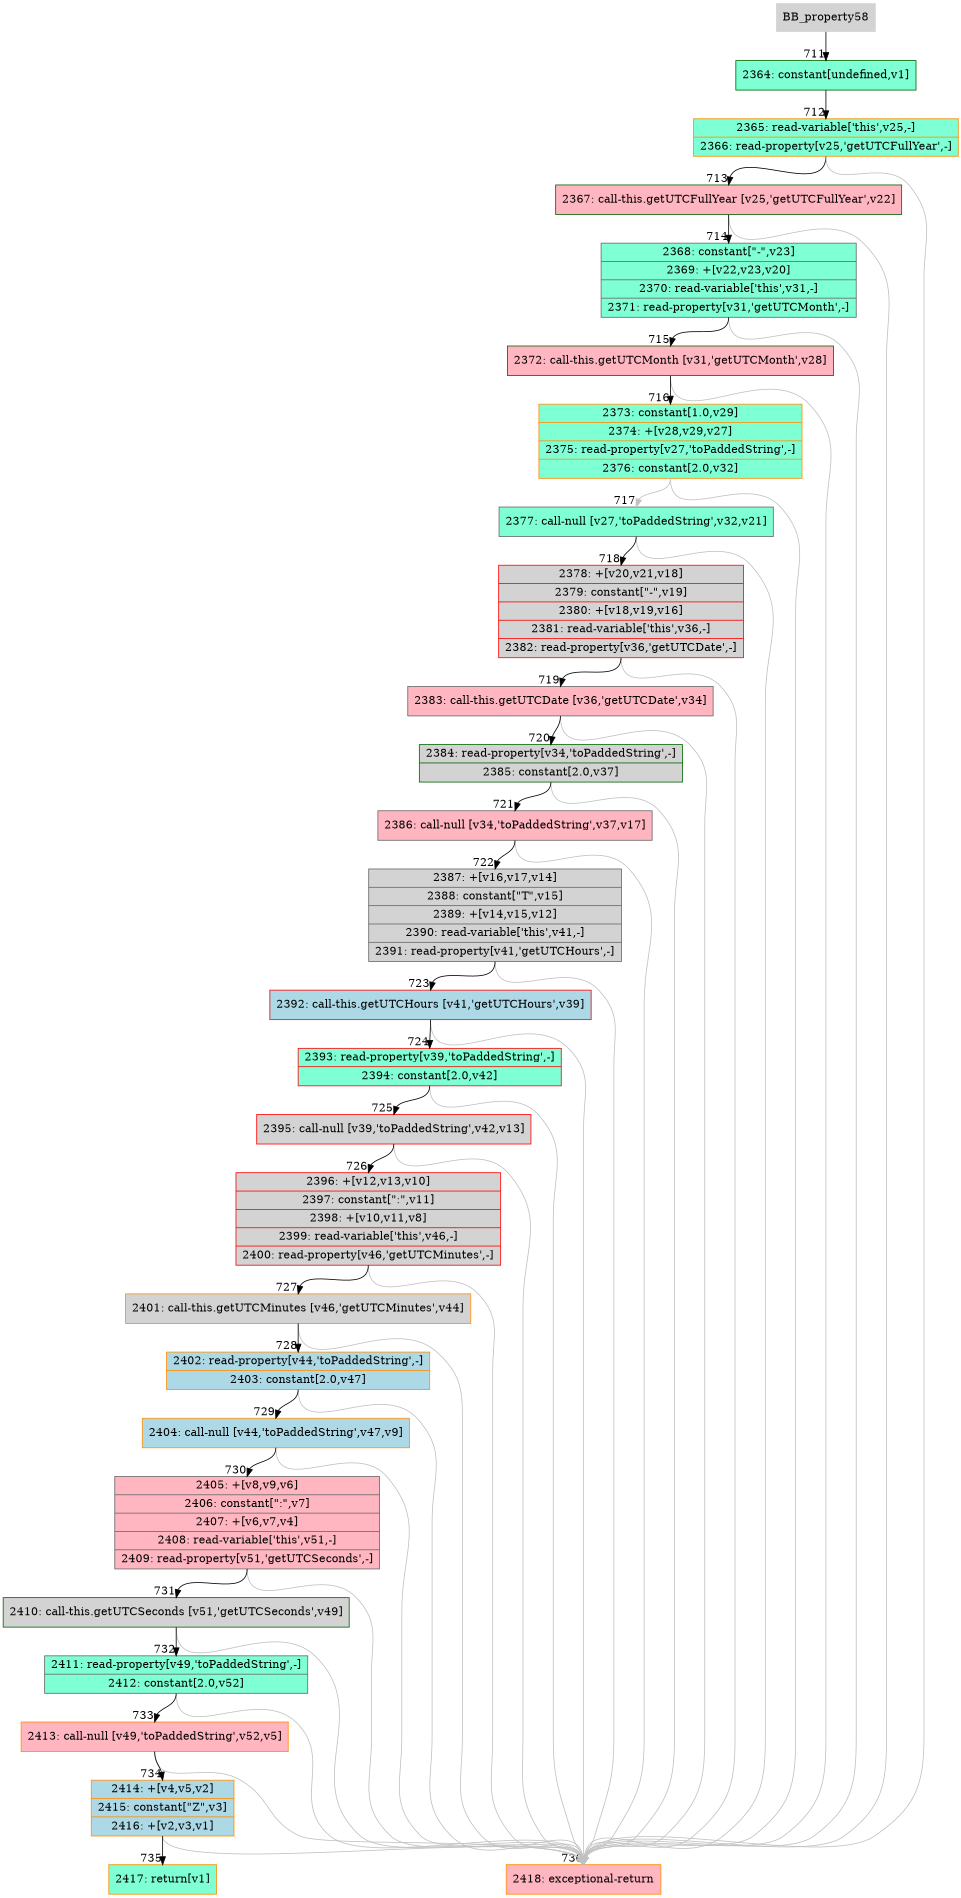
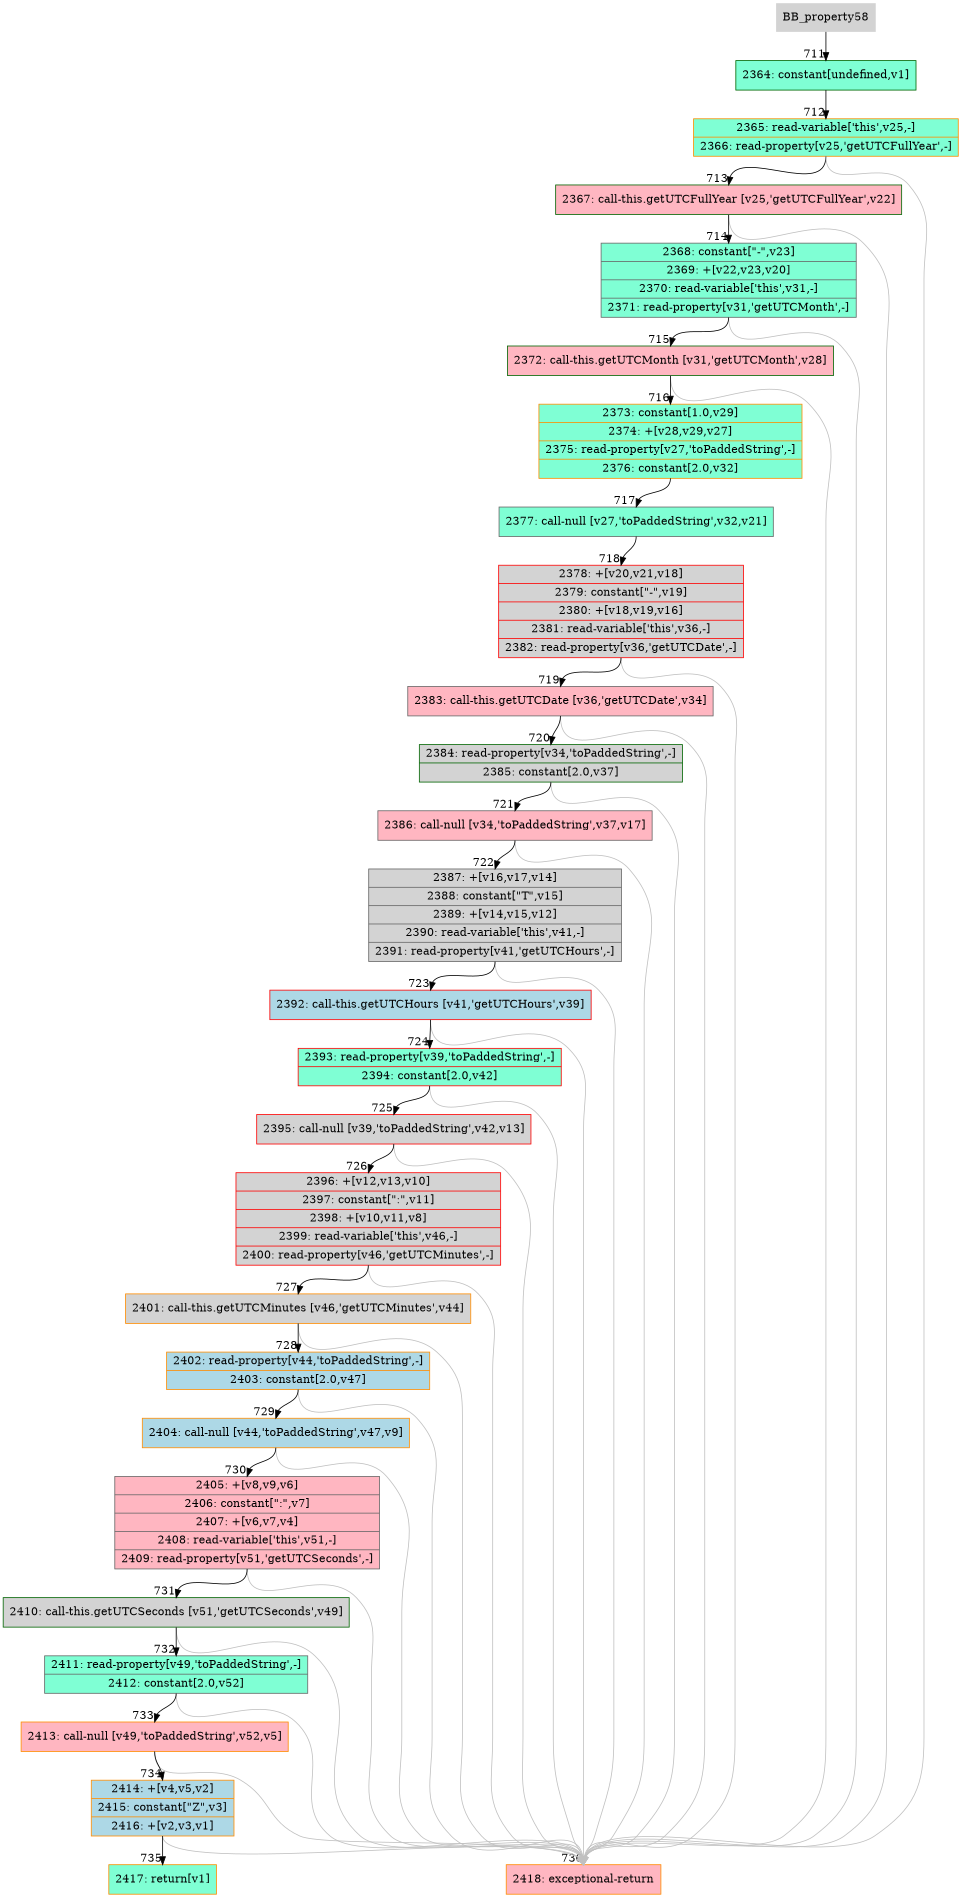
edge "2373: constant[1.0,v29]" -> "2377: call-null [v27,'toPaddedString',v32,v21]": color gray -> black
edge "2373: constant[1.0,v29]" -> "2418: exceptional-return": removed
edge "2377: call-null [v27,'toPaddedString',v32,v21]" -> "2418: exceptional-return": removed
